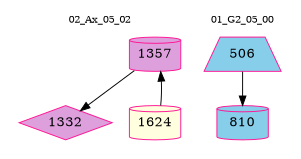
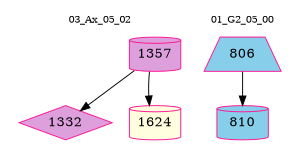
cluster "02_Ax_05_02": label "02_Ax_05_02" -> "03_Ax_05_02"
node "506": label "506" -> "806"
edge "1624" -> "1357": reversed
